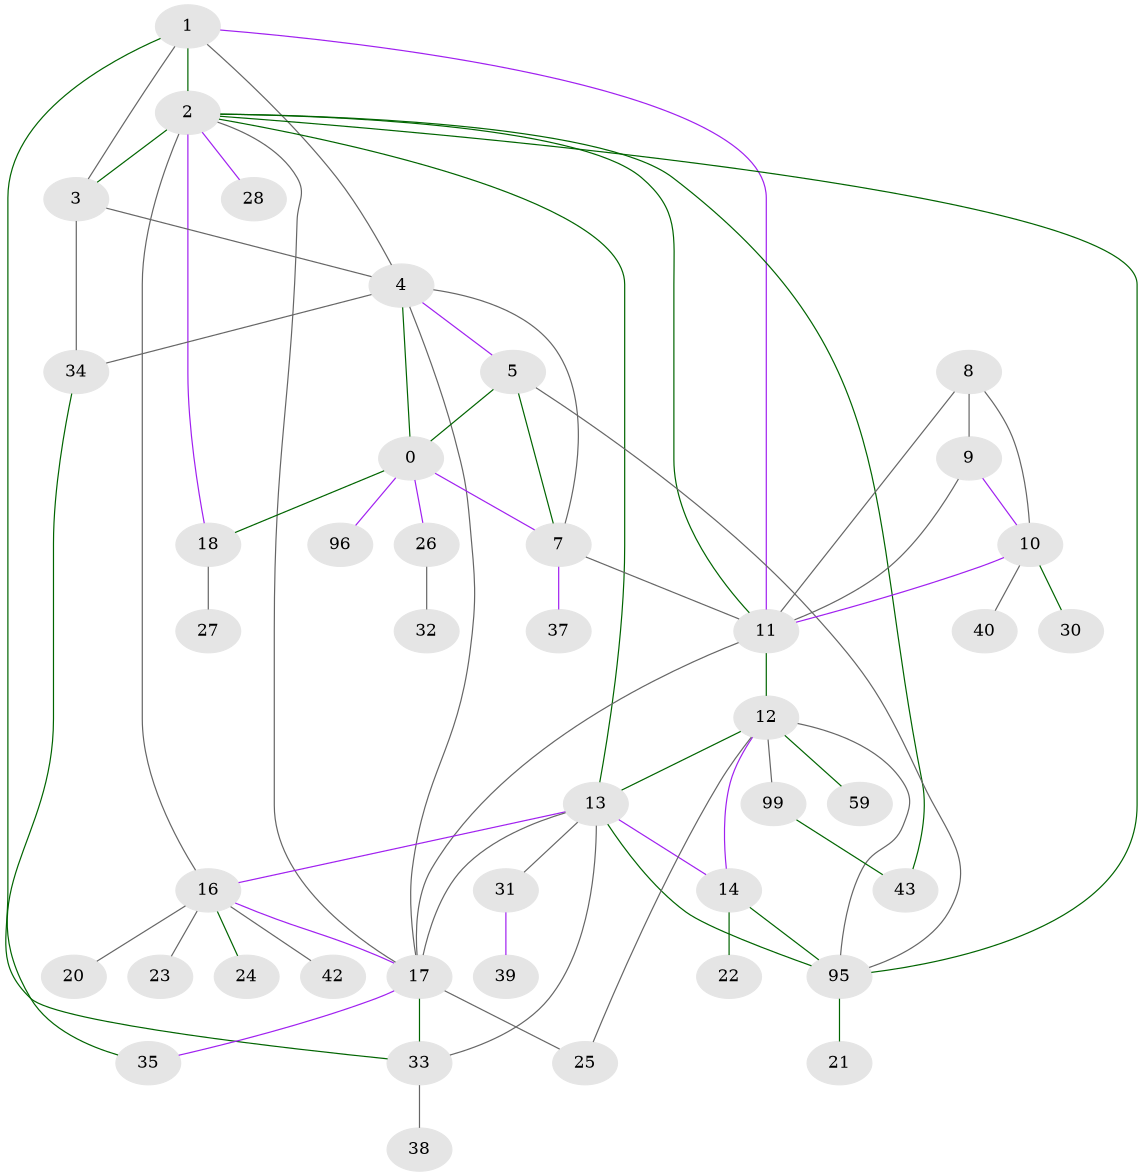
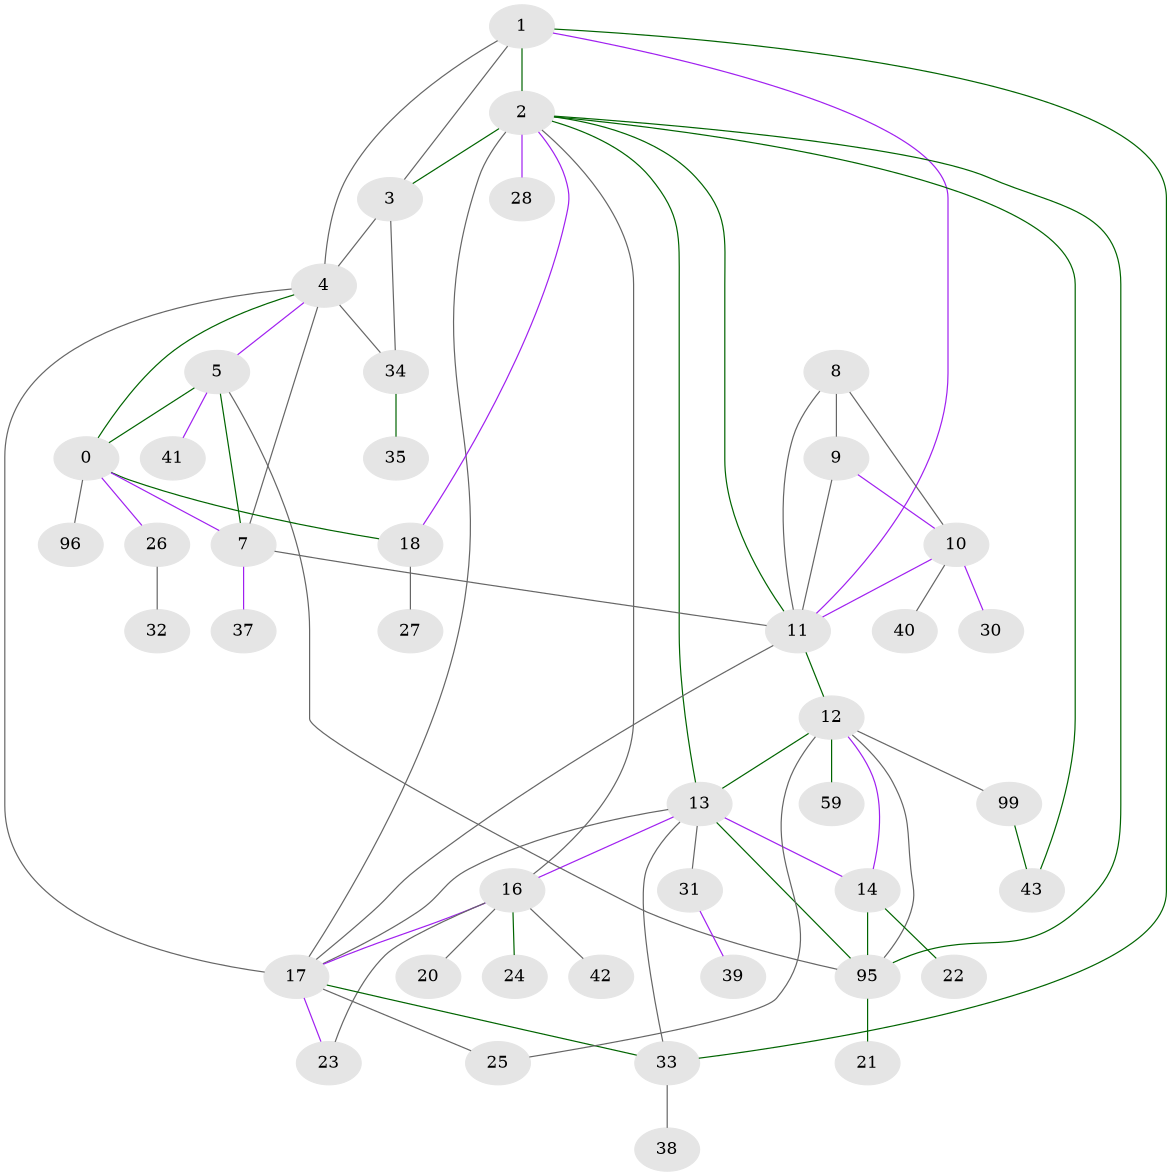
node "41": added
edge "0" -- "96": color purple -> gray40
edge "10" -- "30": color darkgreen -> purple
edge "17" -- "35": now "17" -- "23"
